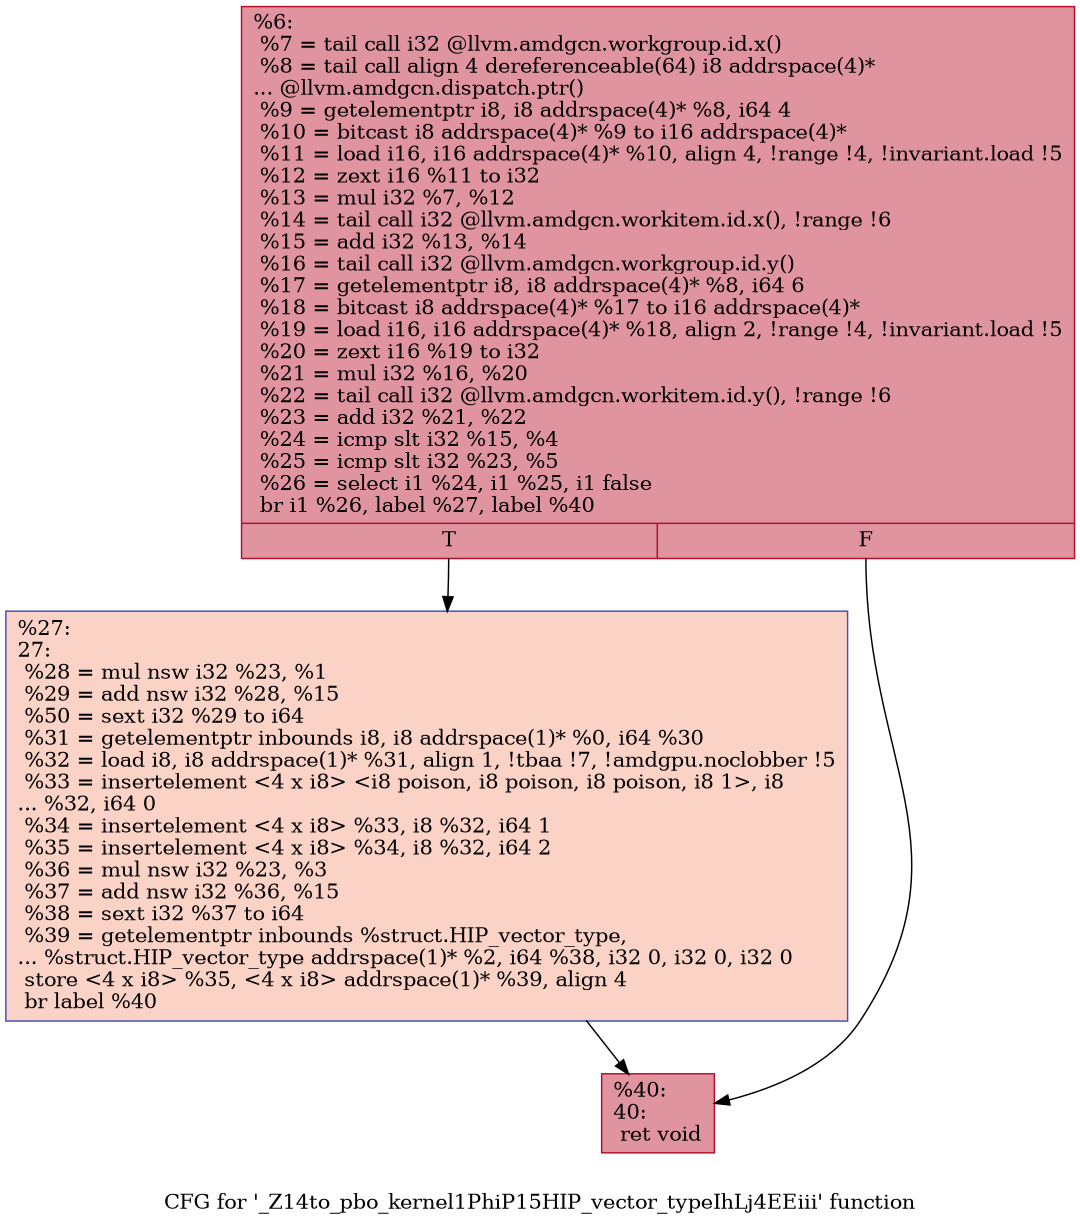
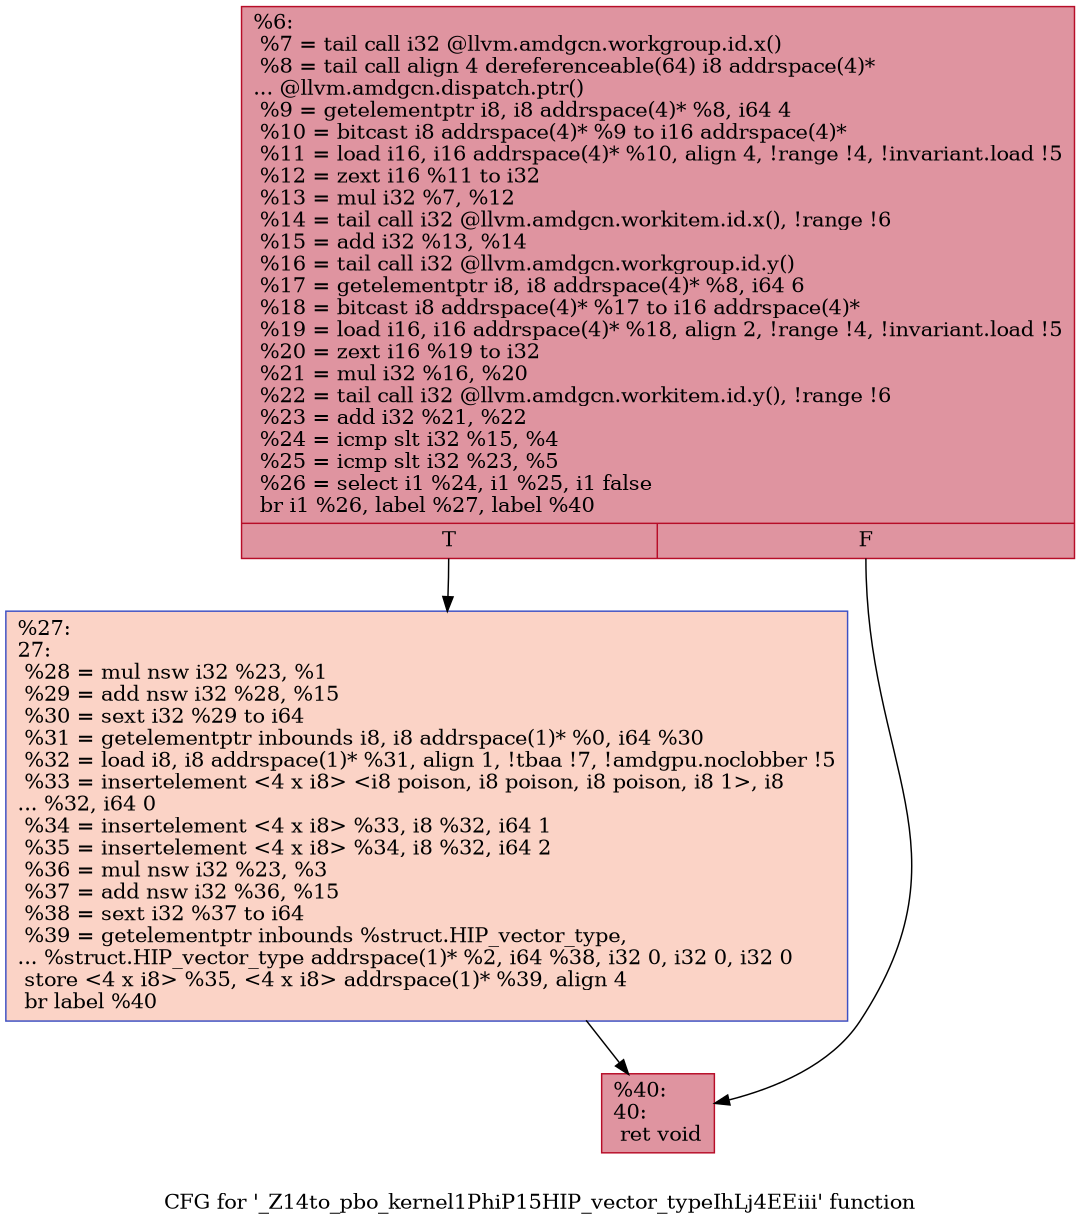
node "%27:": text "%50 = sext i32 %29 to i64" -> "%30 = sext i32 %29 to i64"
